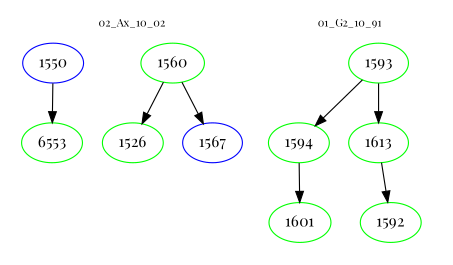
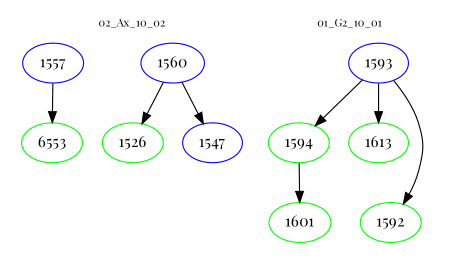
cluster "01_G2_10_91": label "01_G2_10_91" -> "01_G2_10_01"
node "1550": label "1550" -> "1557"
node "1560": color green -> blue
node "1593": color green -> blue
node "1567": label "1567" -> "1547"
edge "1613" -> "1592": now "1593" -> "1592"
